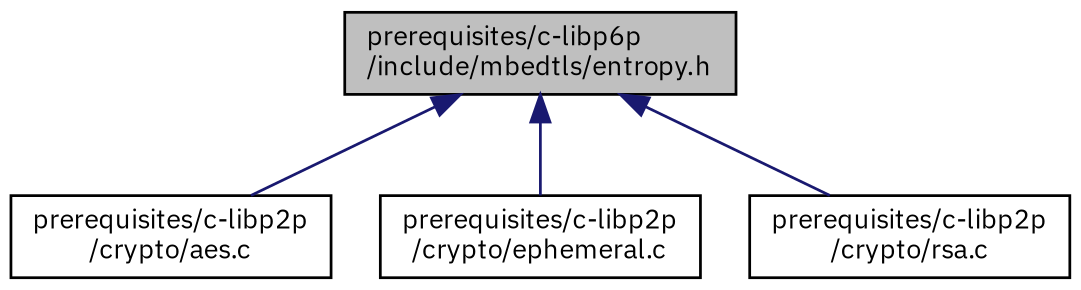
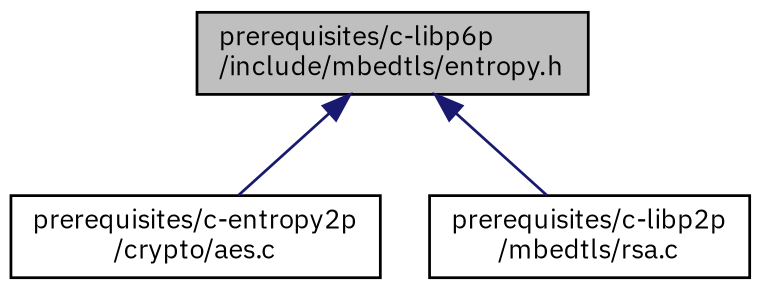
node "prerequisites/c-libp2p /crypto/aes.c": label "prerequisites/c-libp2p /crypto/aes.c" -> "prerequisites/c-entropy2p /crypto/aes.c"
node "prerequisites/c-libp2p /crypto/ephemeral.c": removed
node "prerequisites/c-libp2p /crypto/rsa.c": label "prerequisites/c-libp2p /crypto/rsa.c" -> "prerequisites/c-libp2p /mbedtls/rsa.c"
